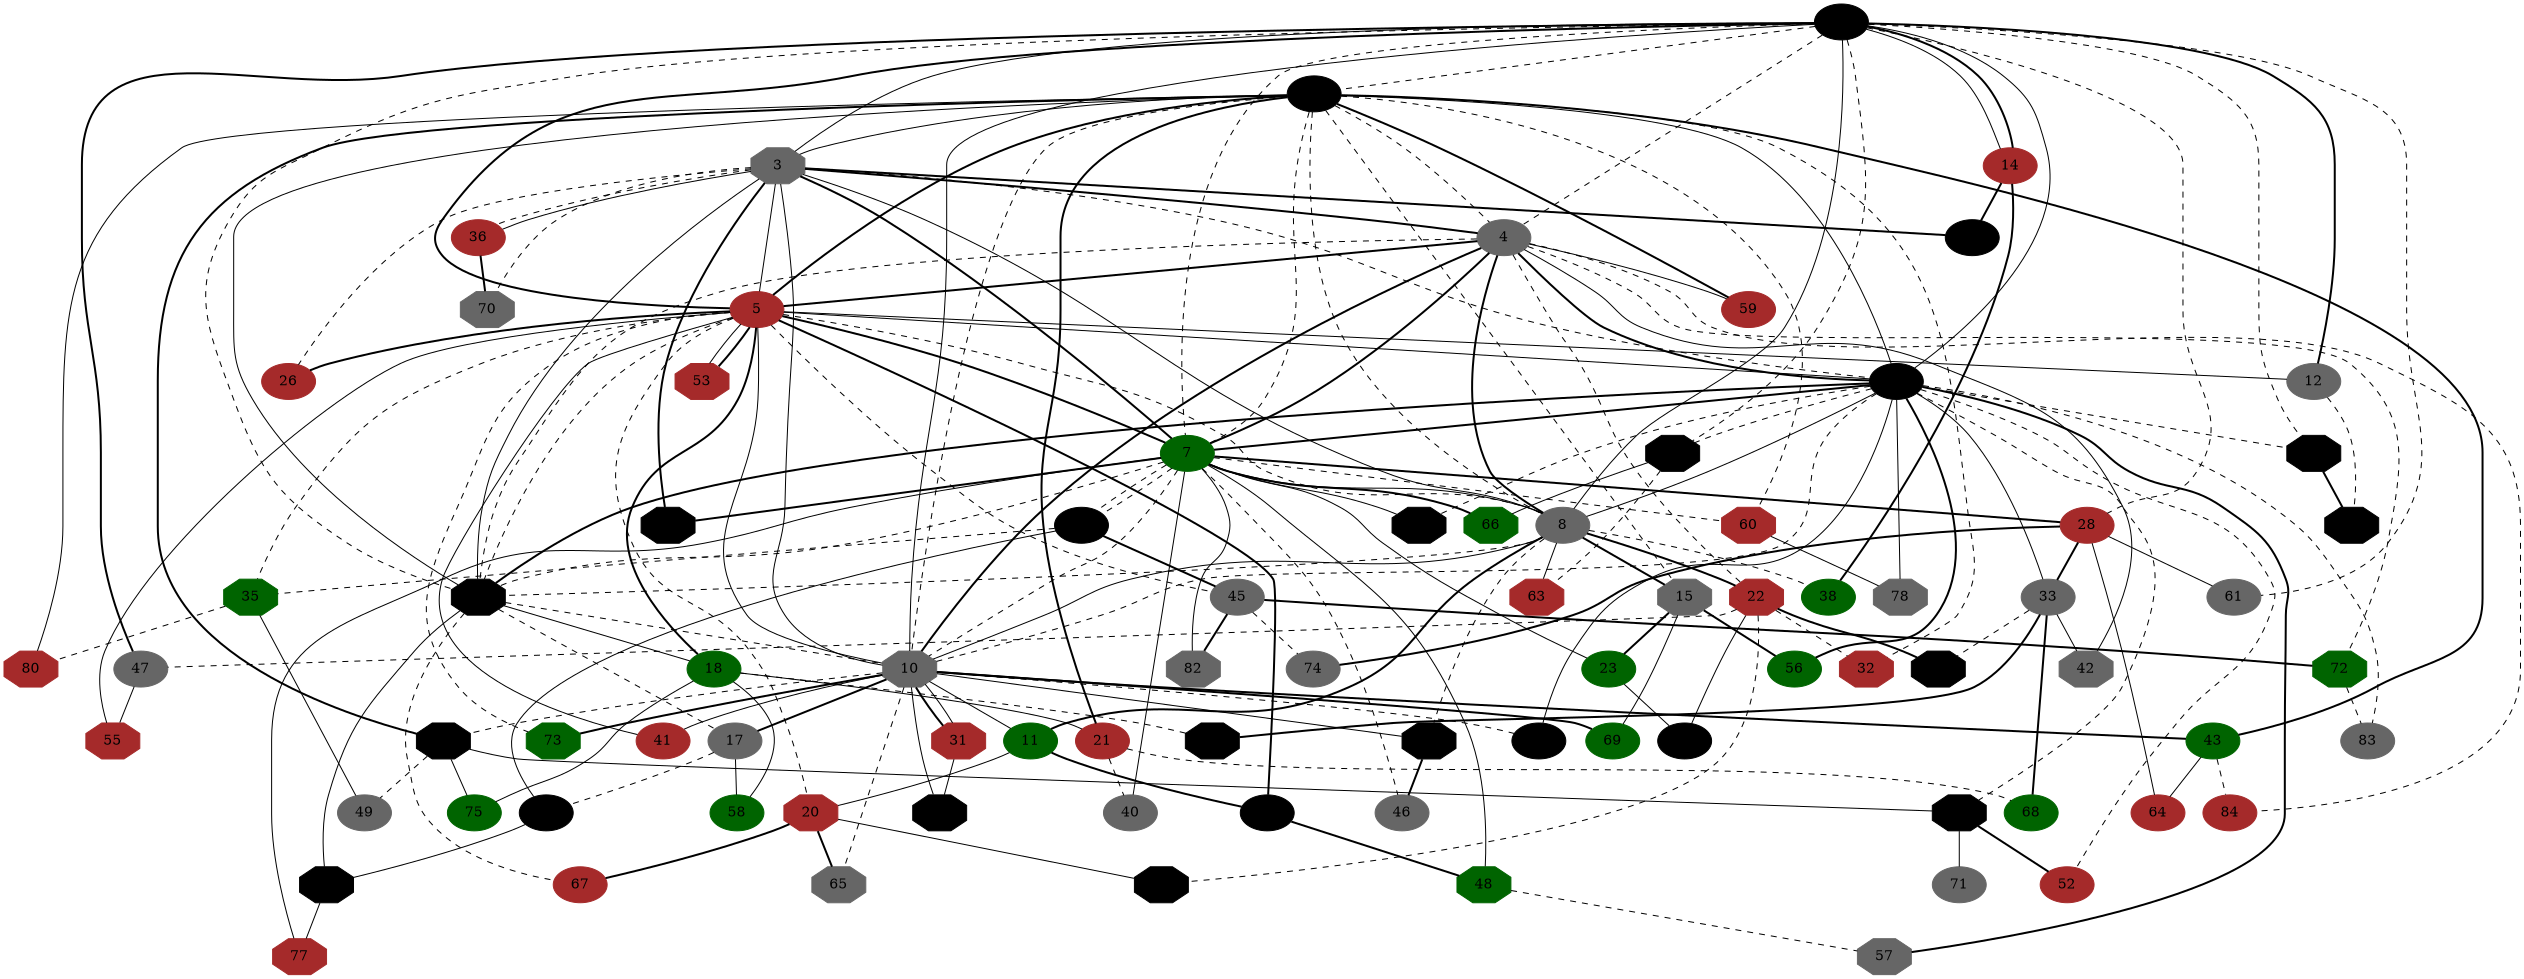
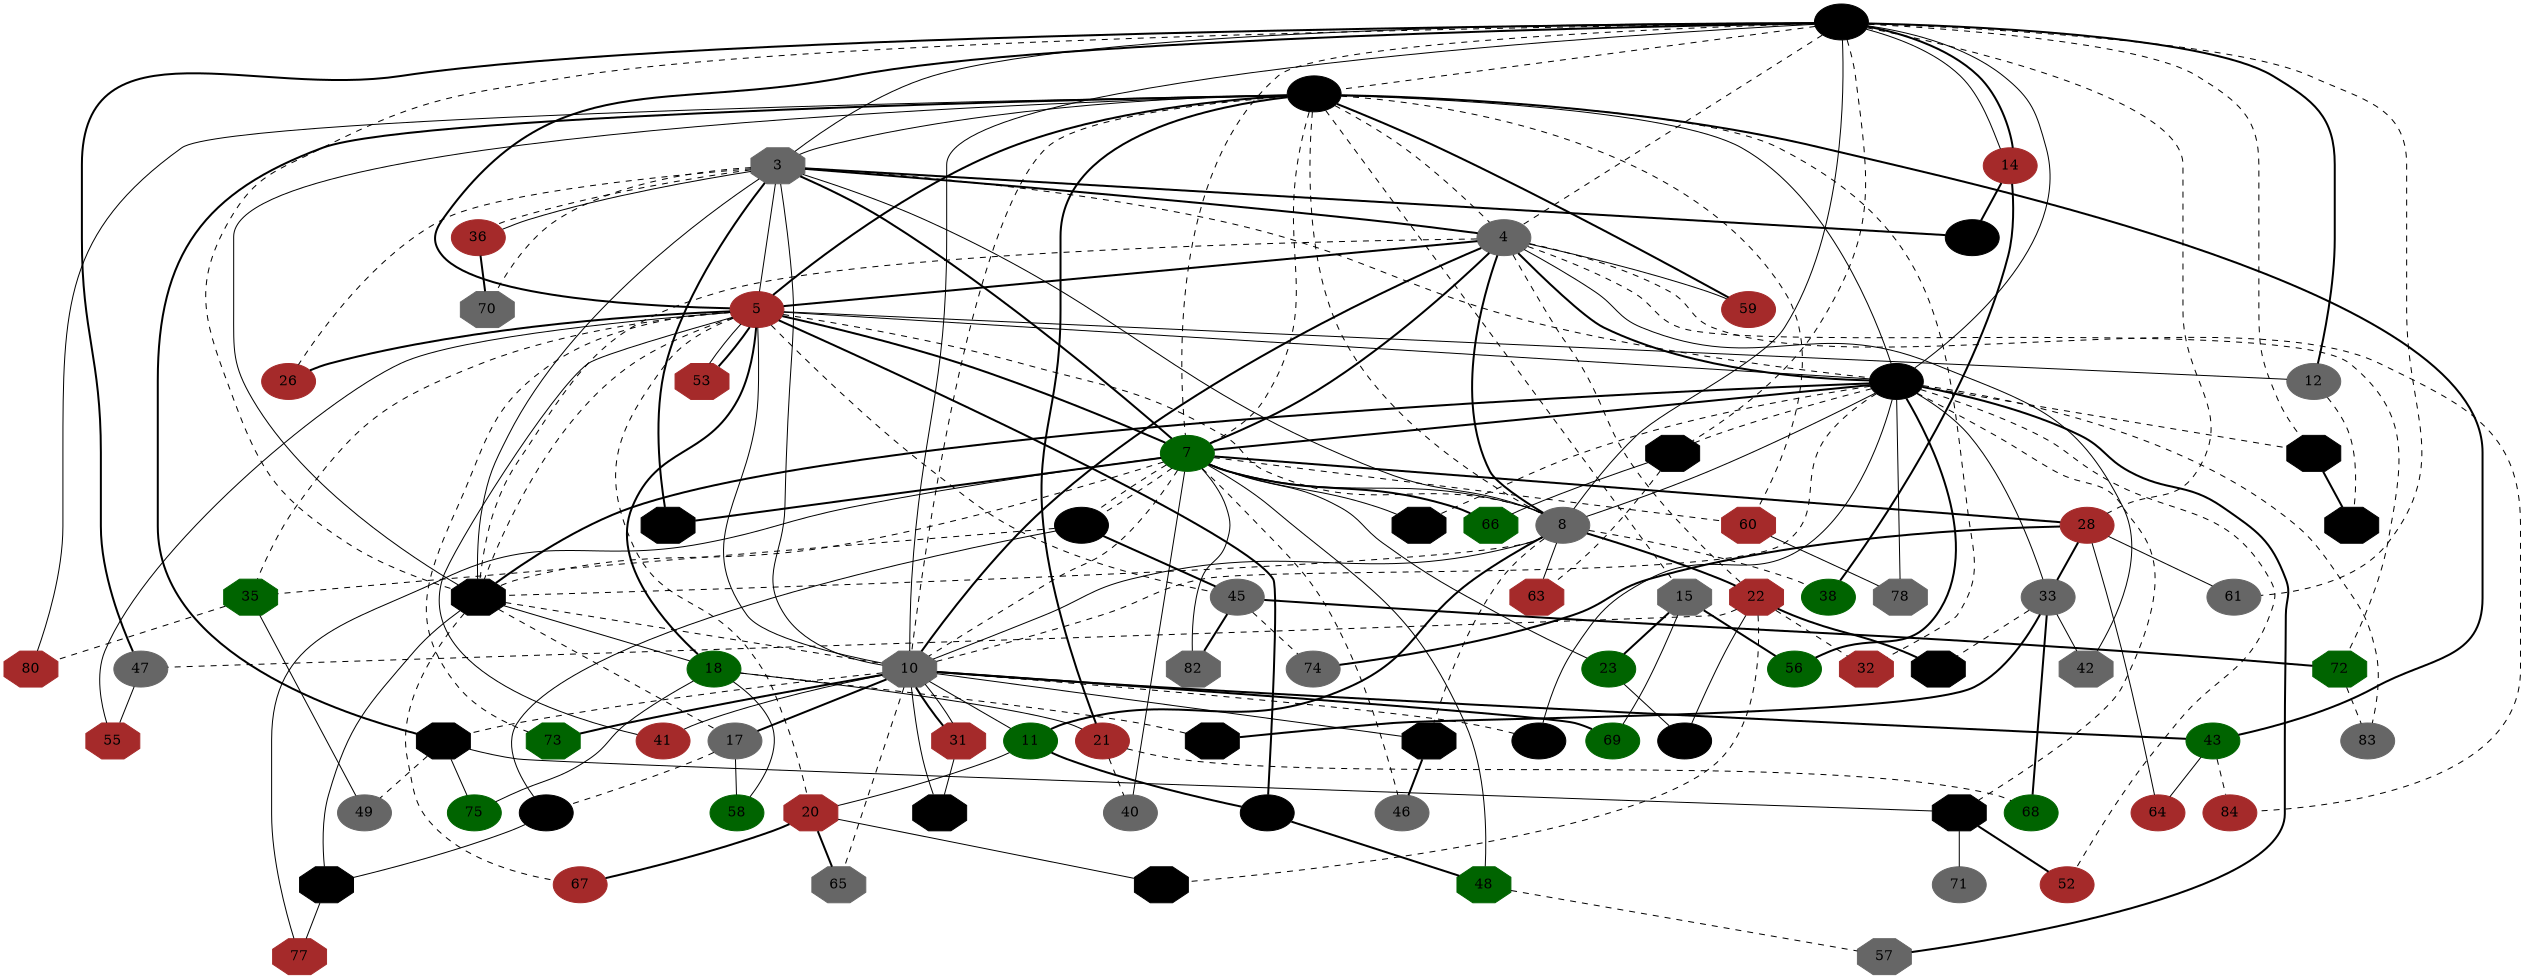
edge "8" -- "15": removed
